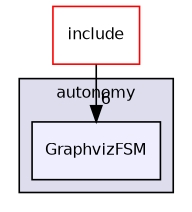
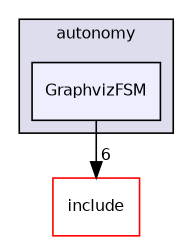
edge "include" -> "GraphvizFSM": reversed
